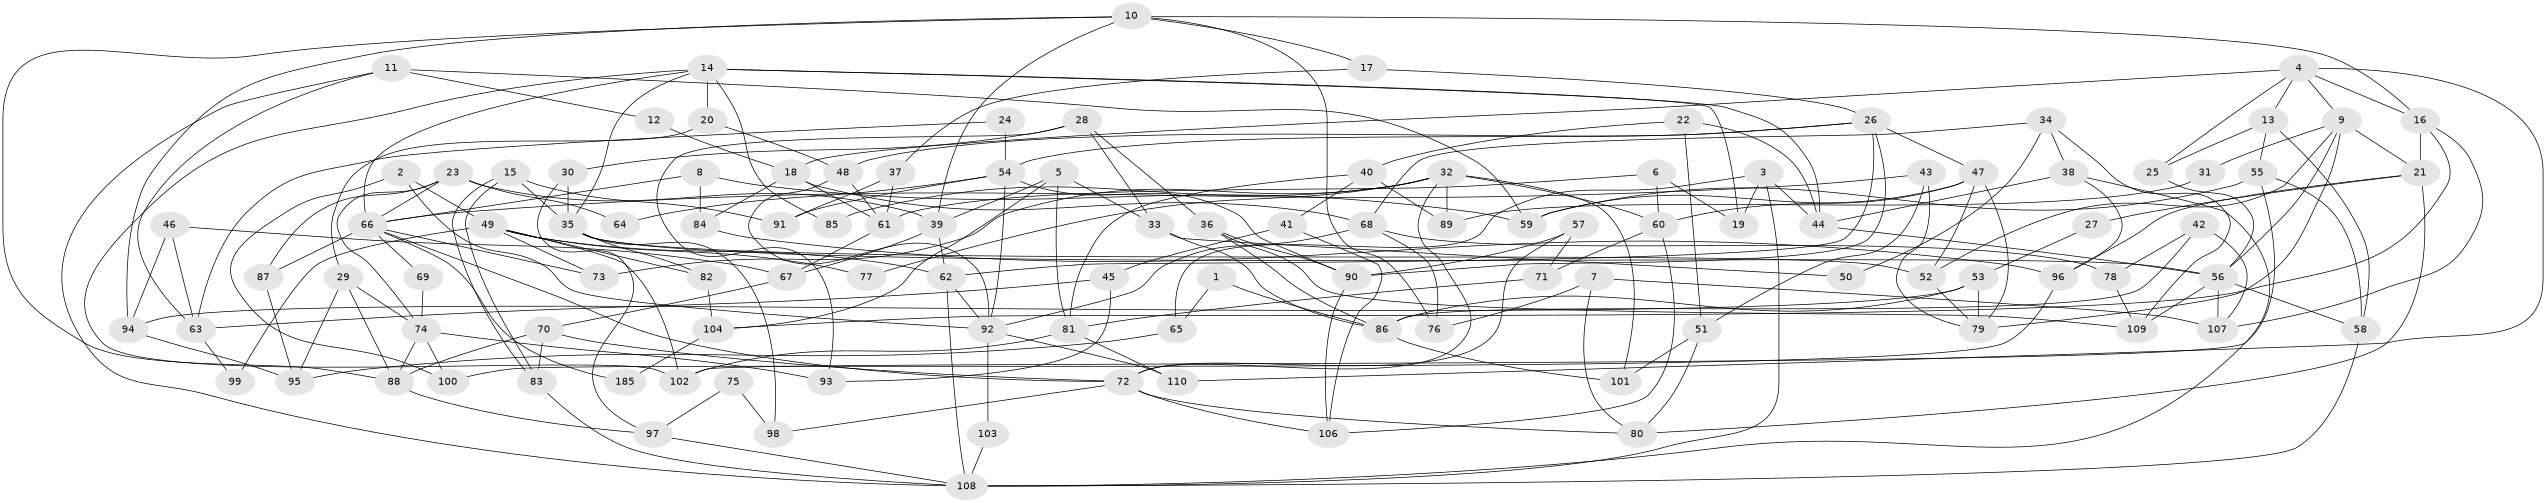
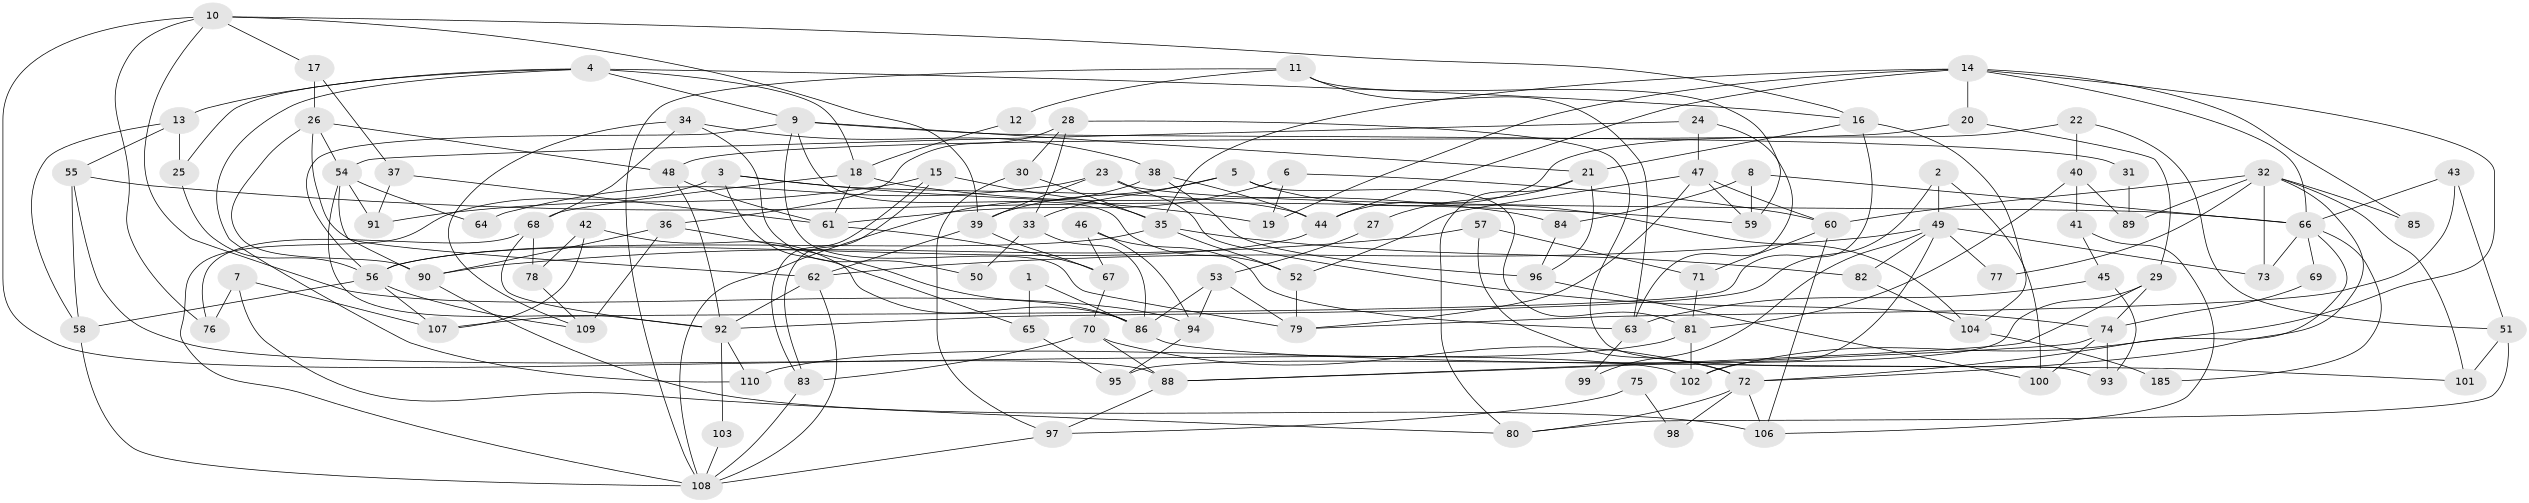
edge "26" -- "47": now "24" -- "47"
edge "35" -- "98": removed
node "87": removed
